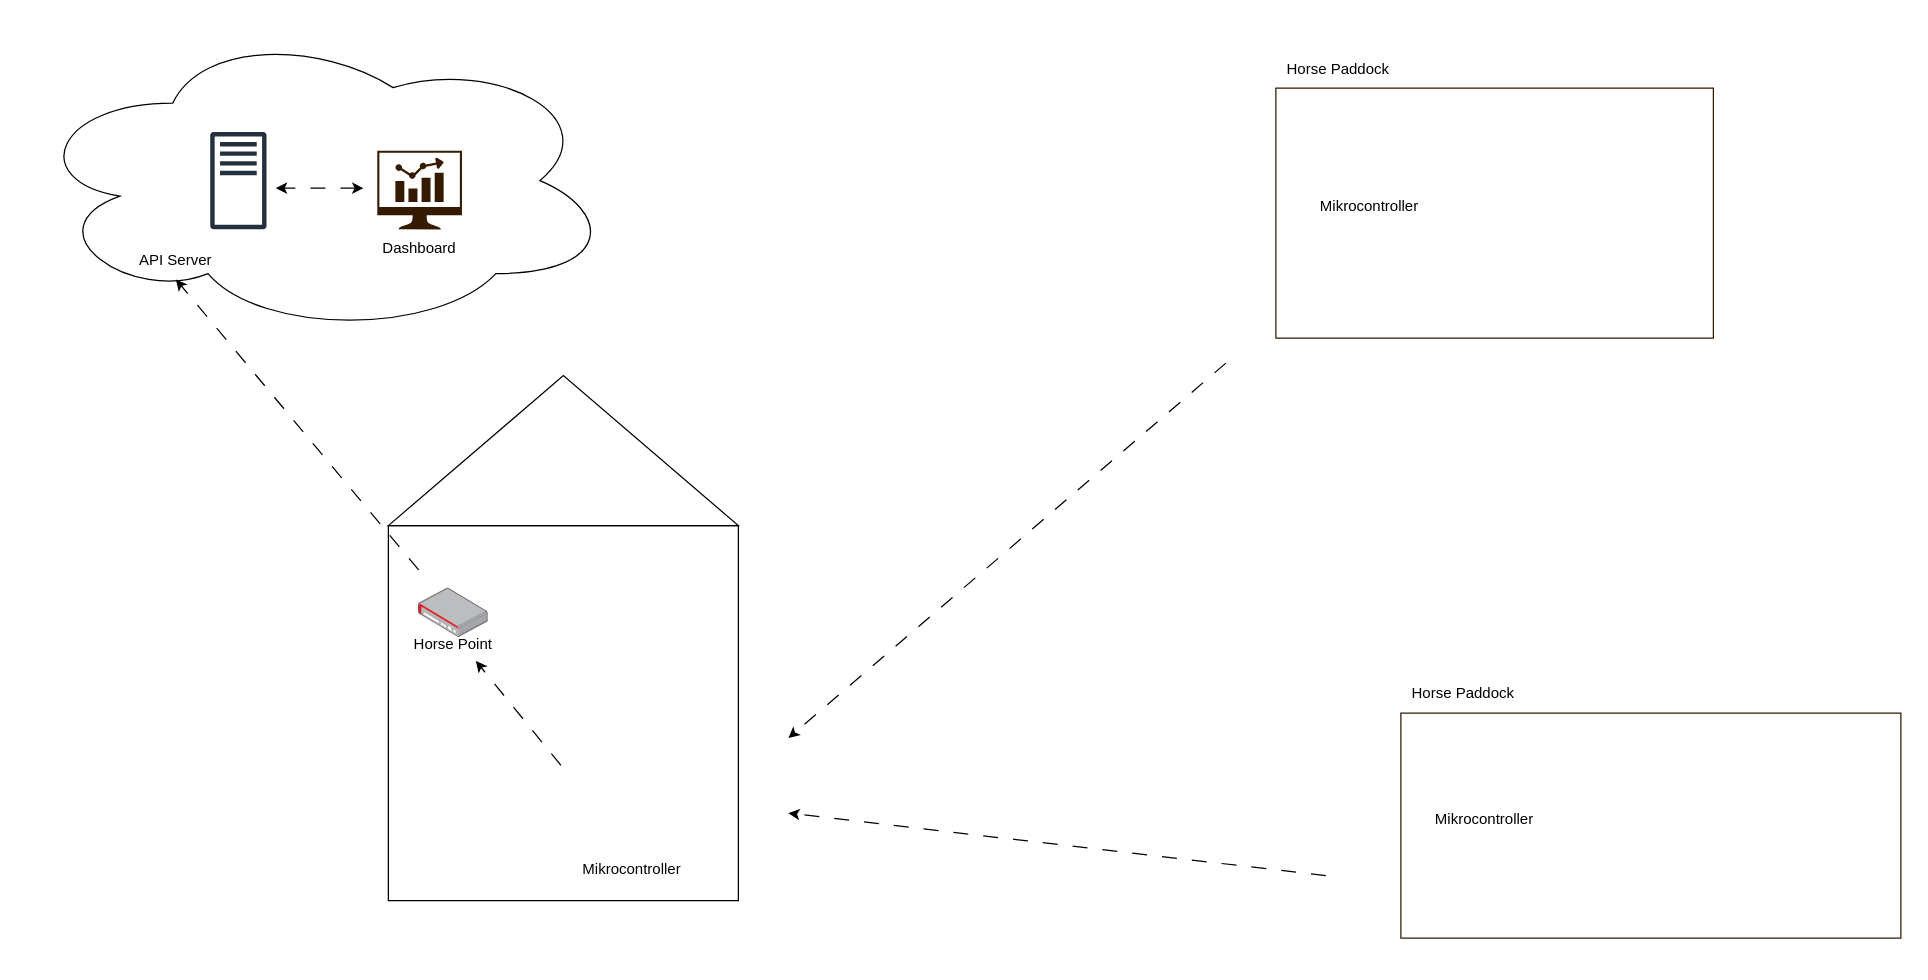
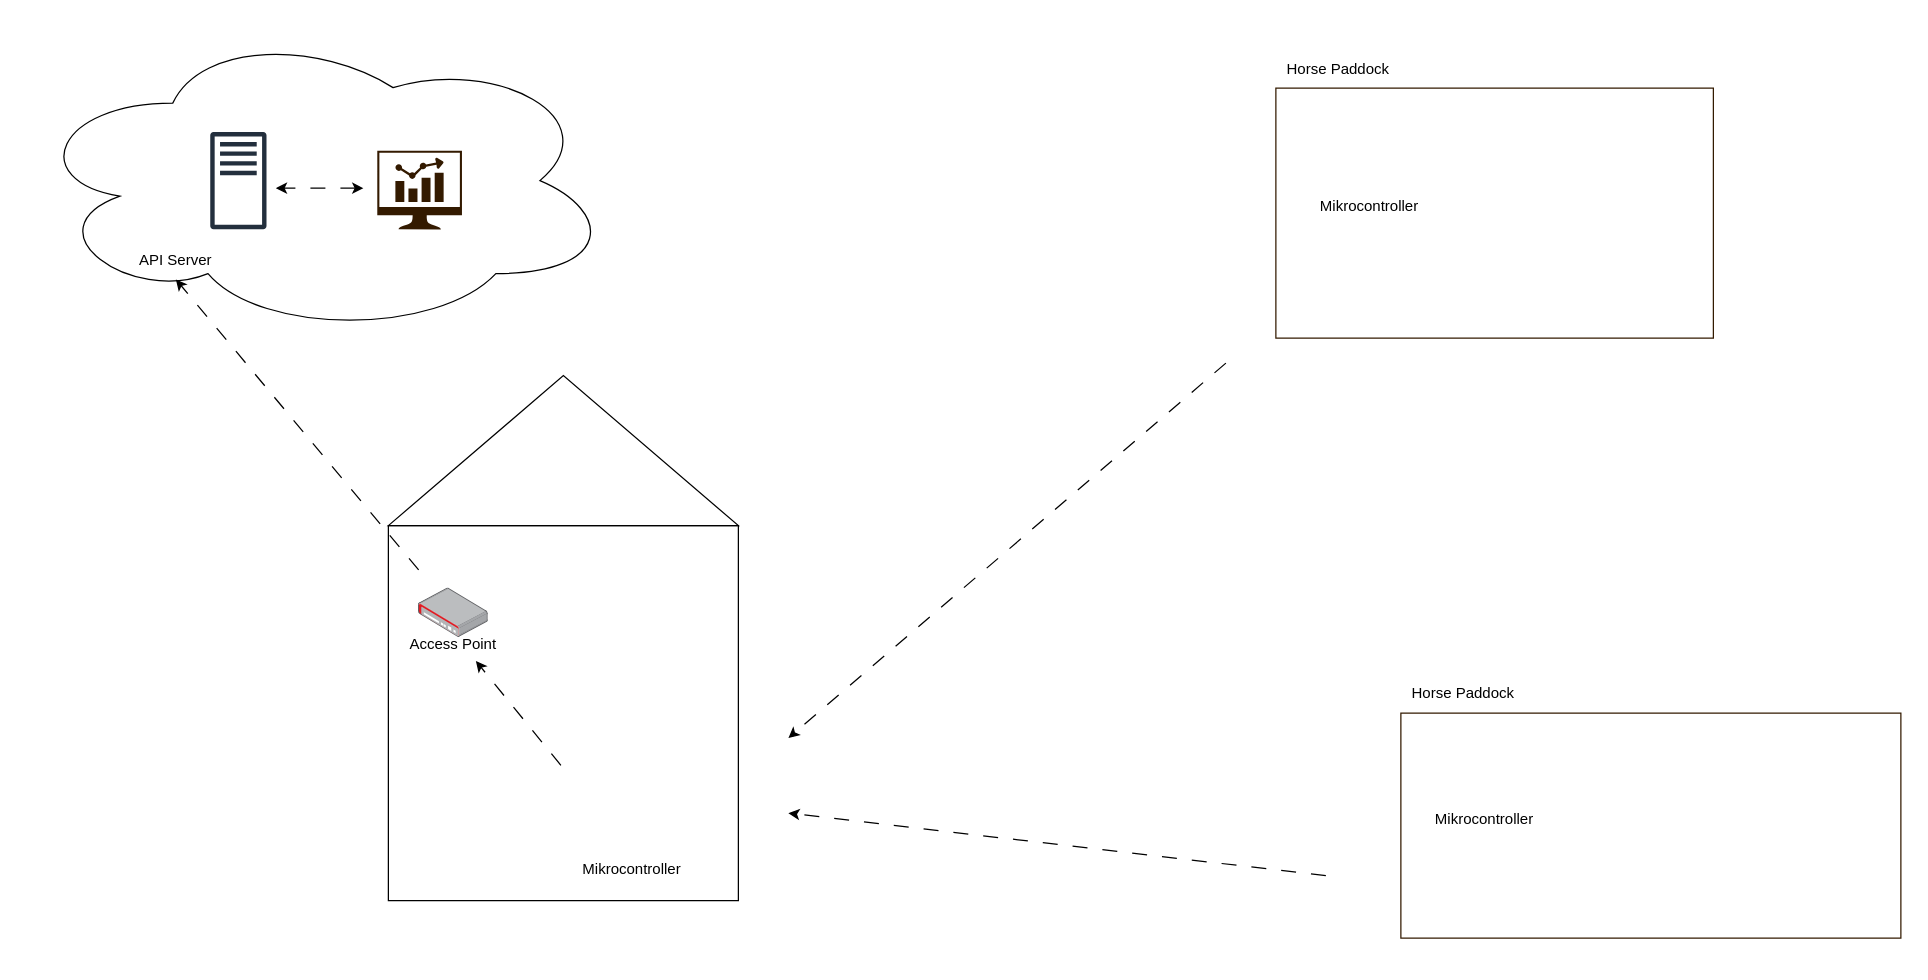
node "Dashboard": removed
node "Horse Point": label "Horse Point" -> "Access Point"
